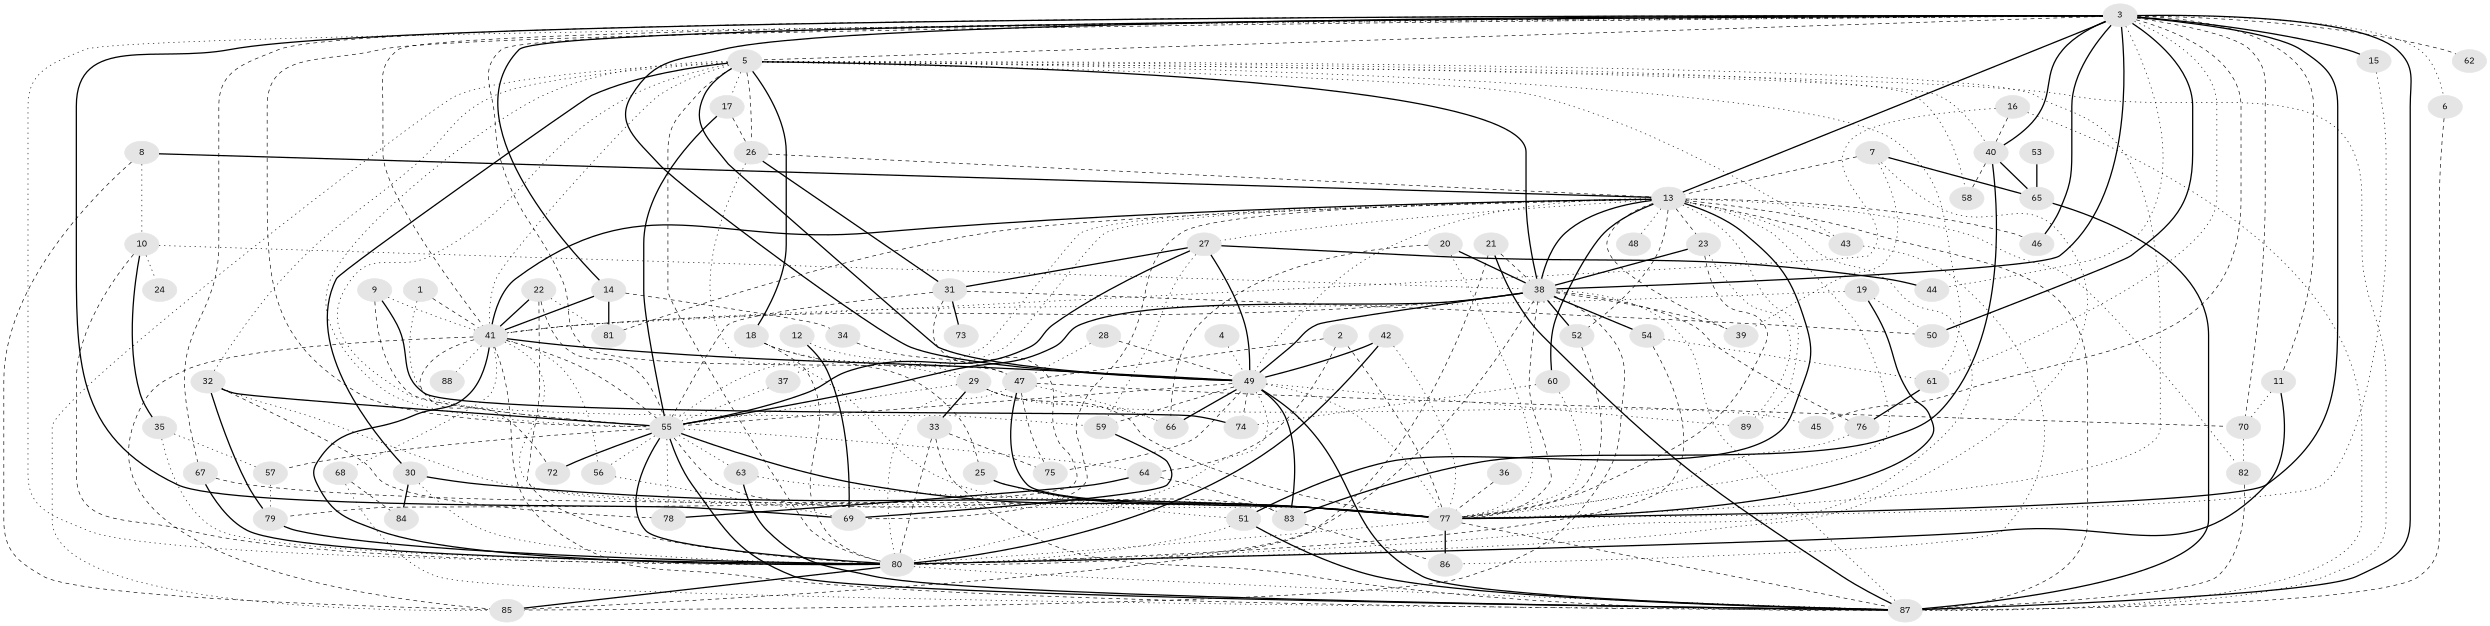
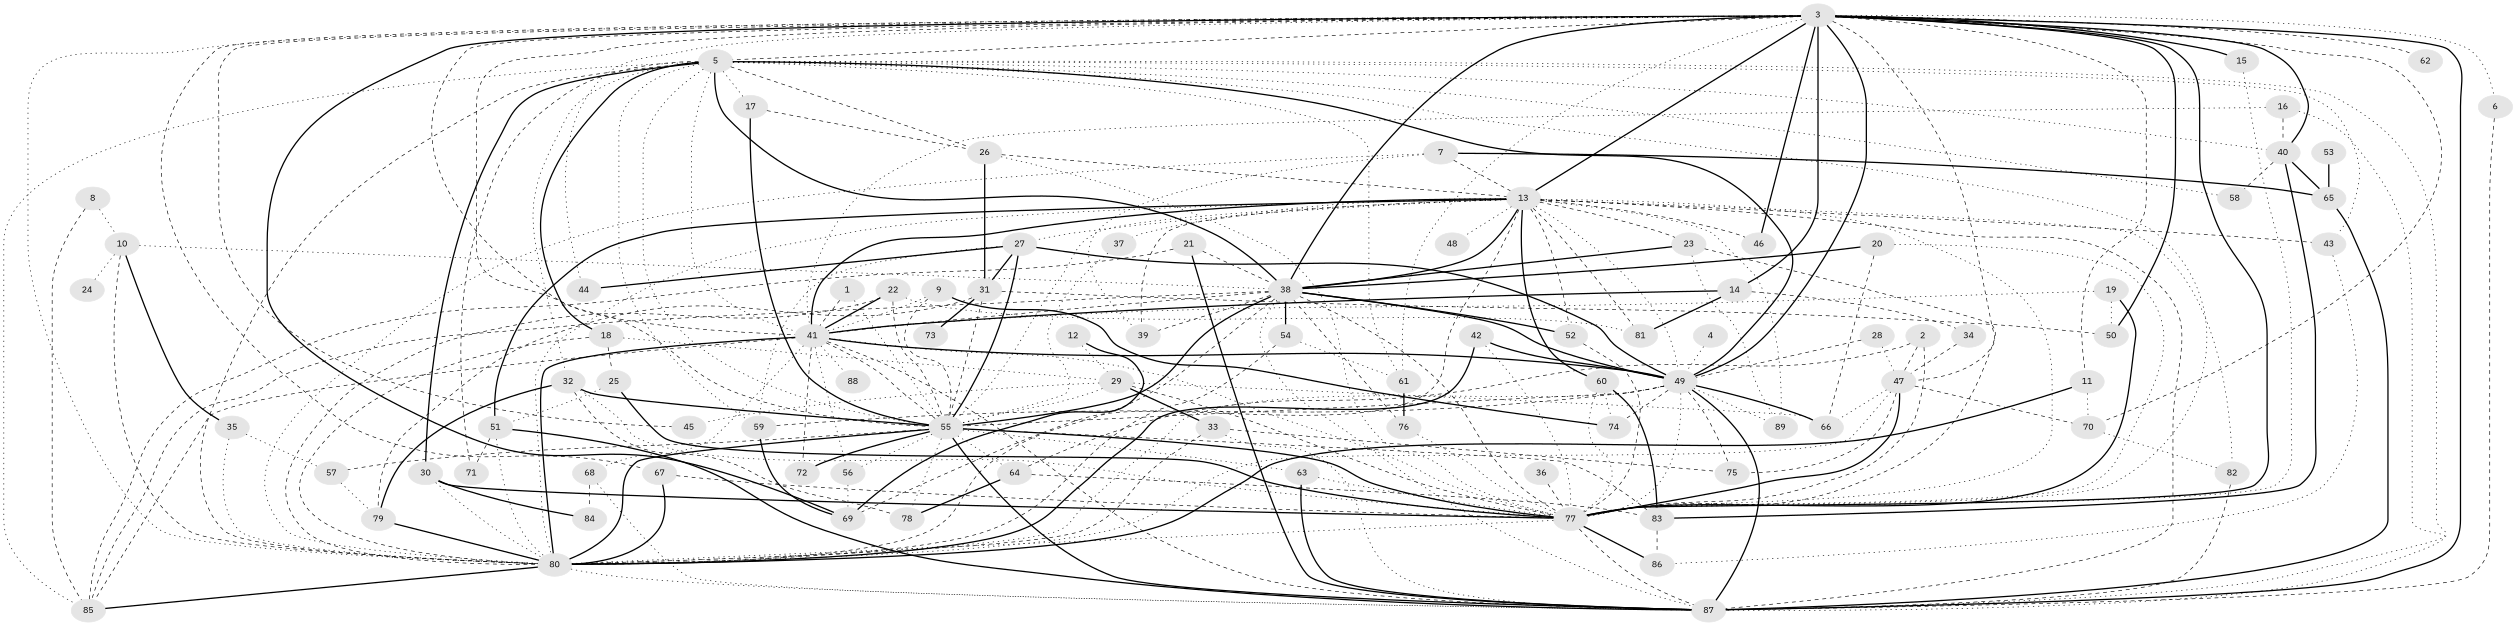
edge "8" -- "13": removed
edge "49" -- "83": now "60" -- "83"
node "71": added
edge "33" -- "87": style dashed -> dotted
